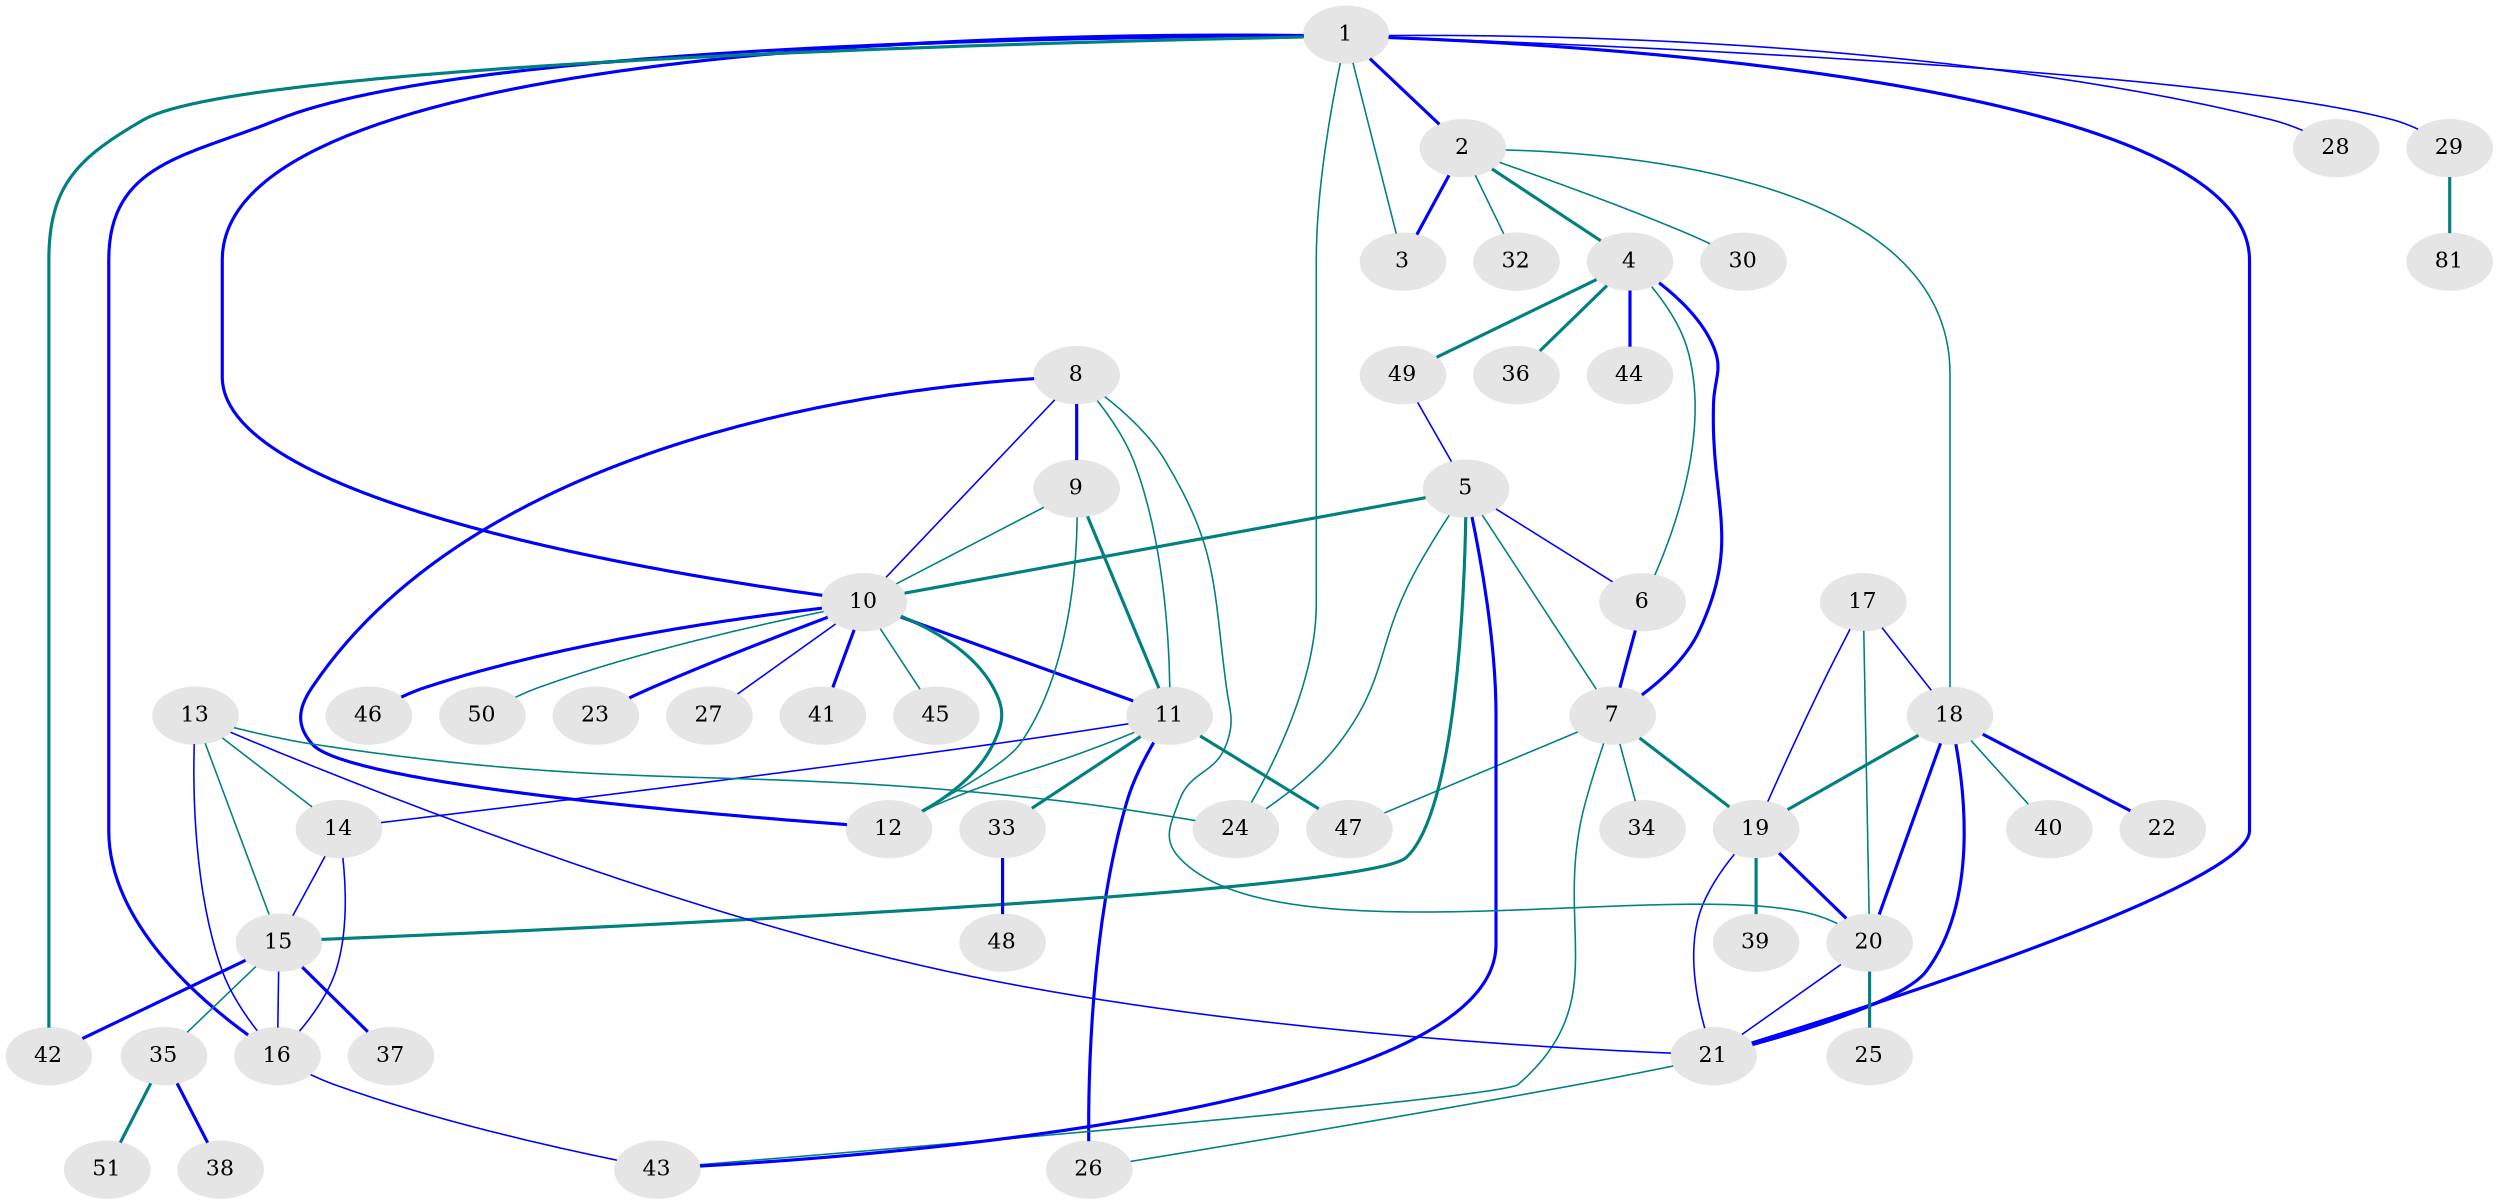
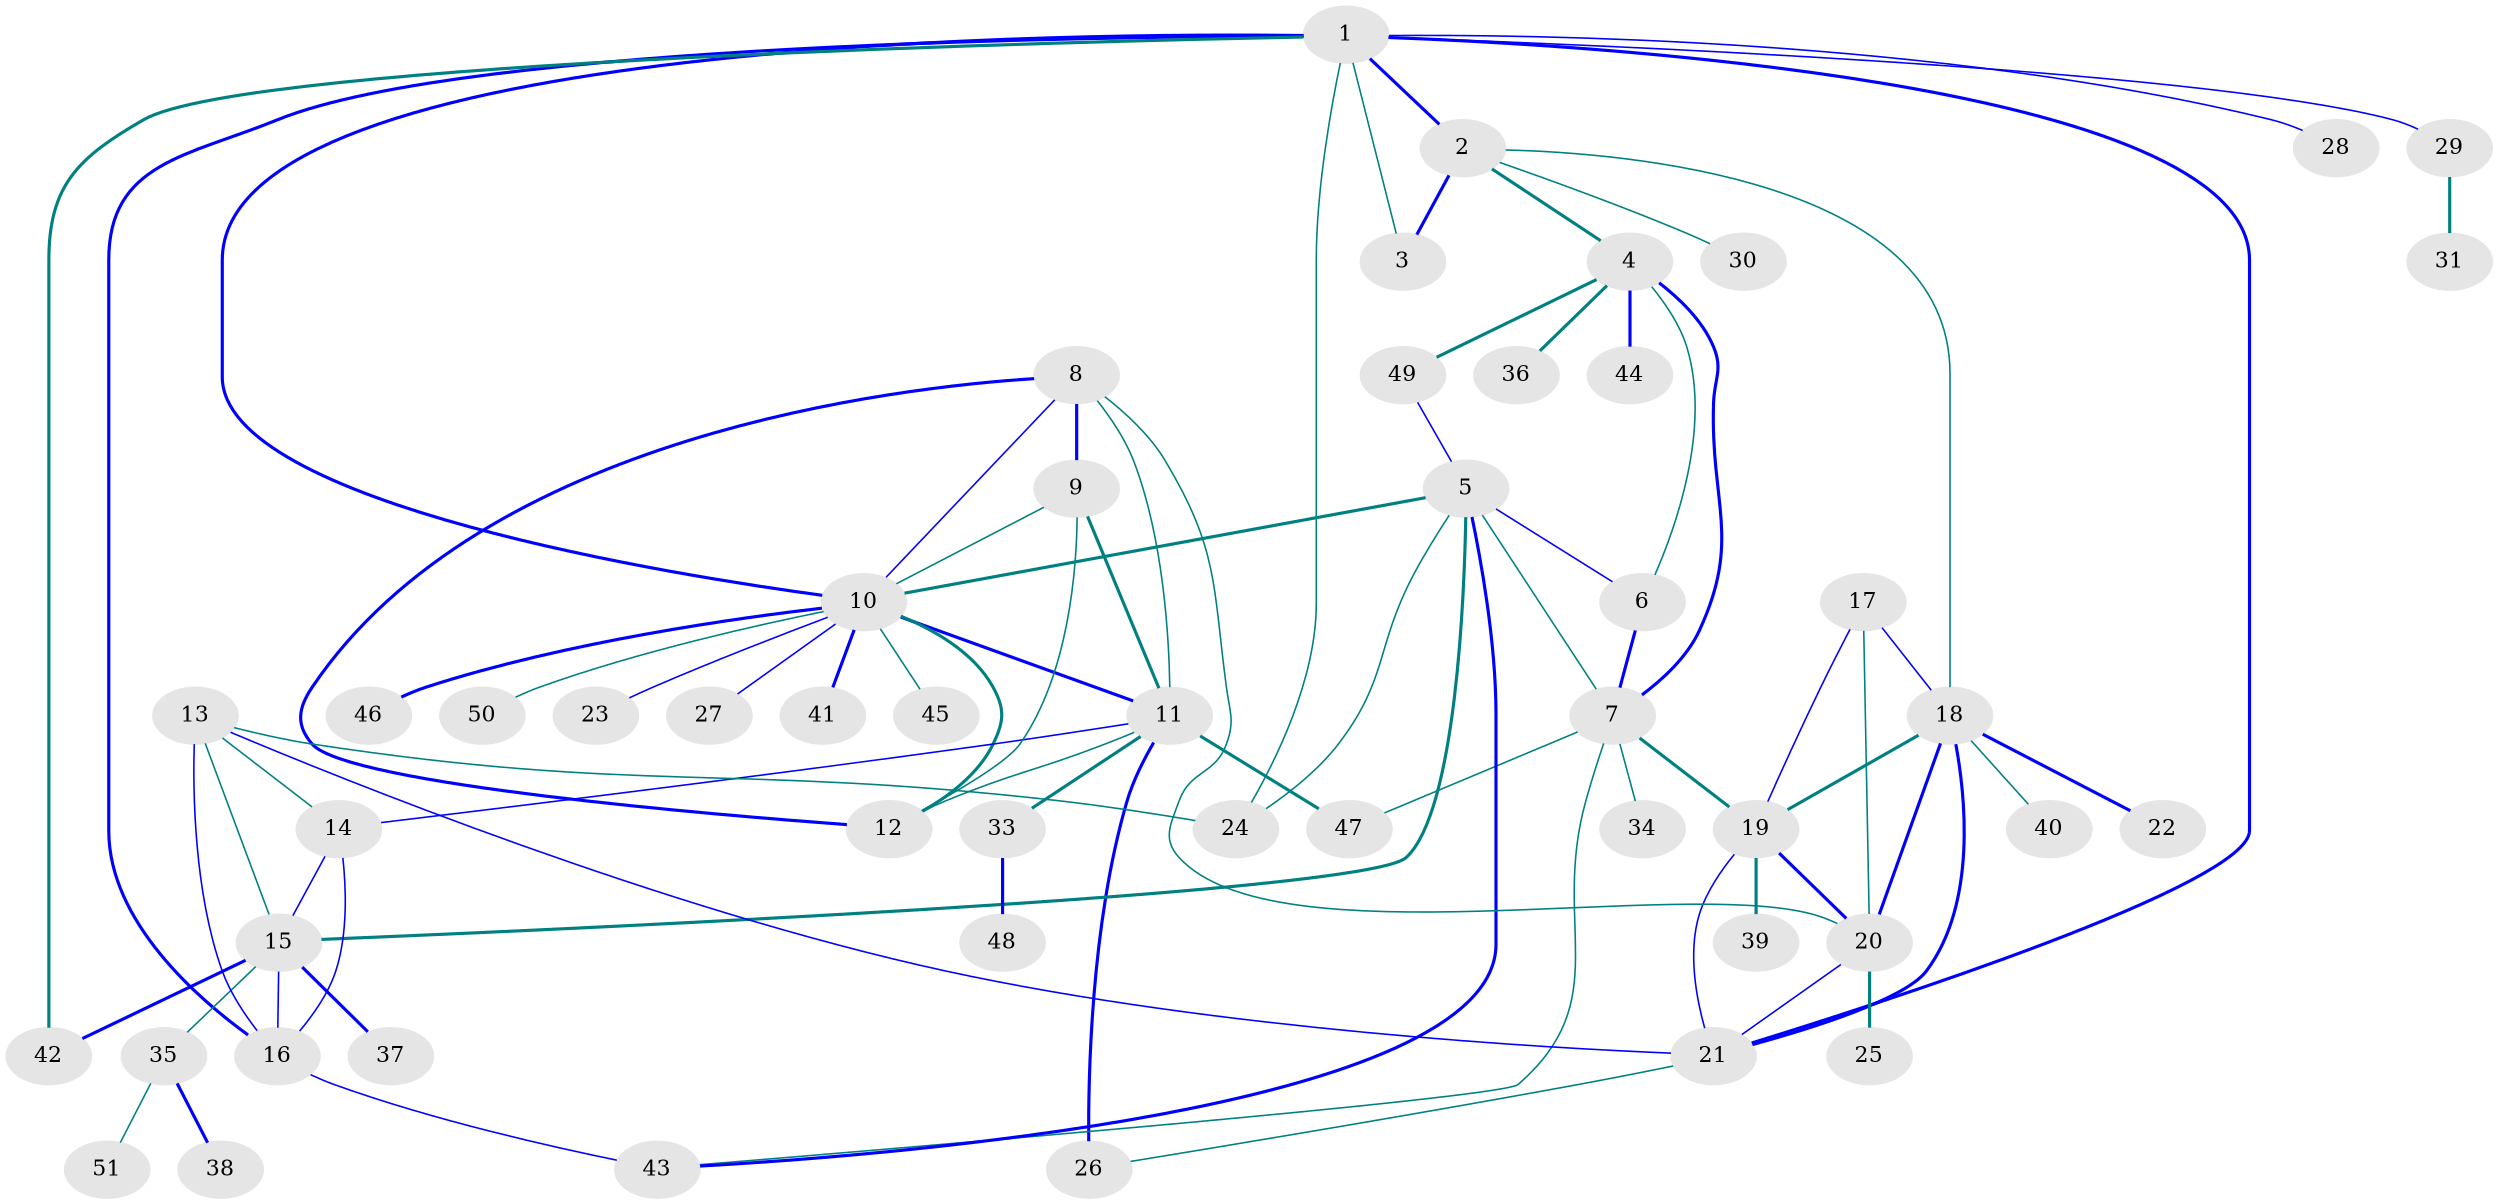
node "32": removed
node "81": label "81" -> "31"
edge "10" -- "23": style bold -> solid
edge "35" -- "51": style bold -> solid
